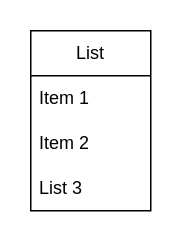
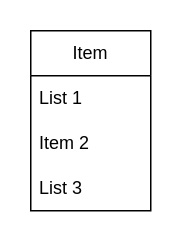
node "List": label "List" -> "Item"
node "Item 1": label "Item 1" -> "List 1"
